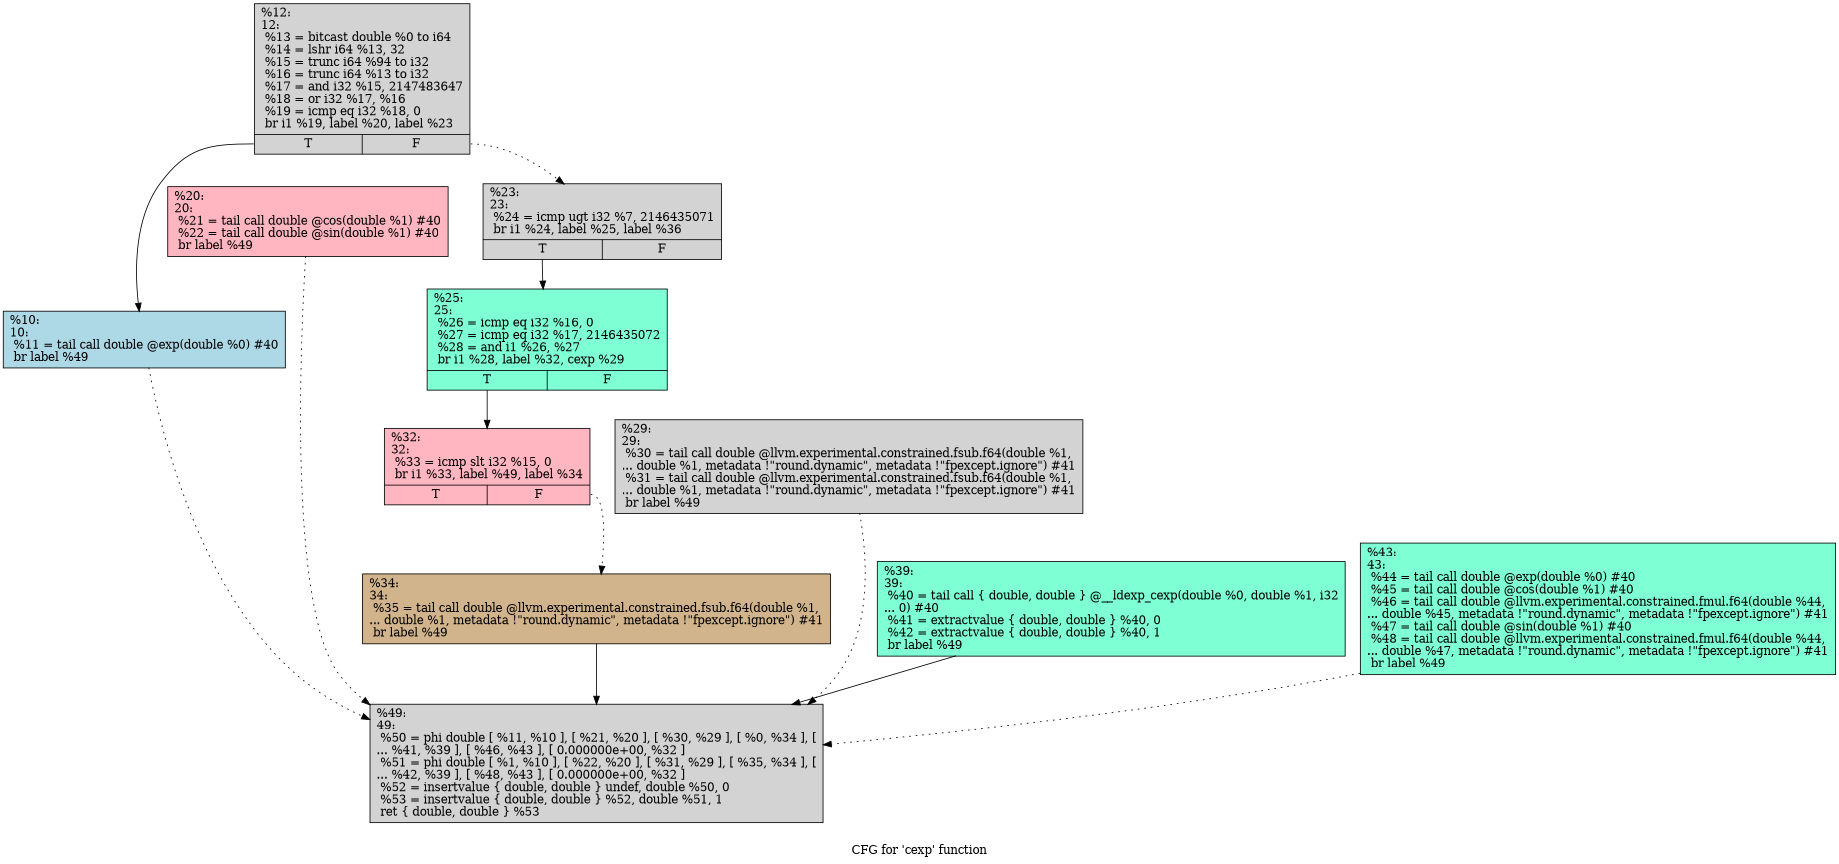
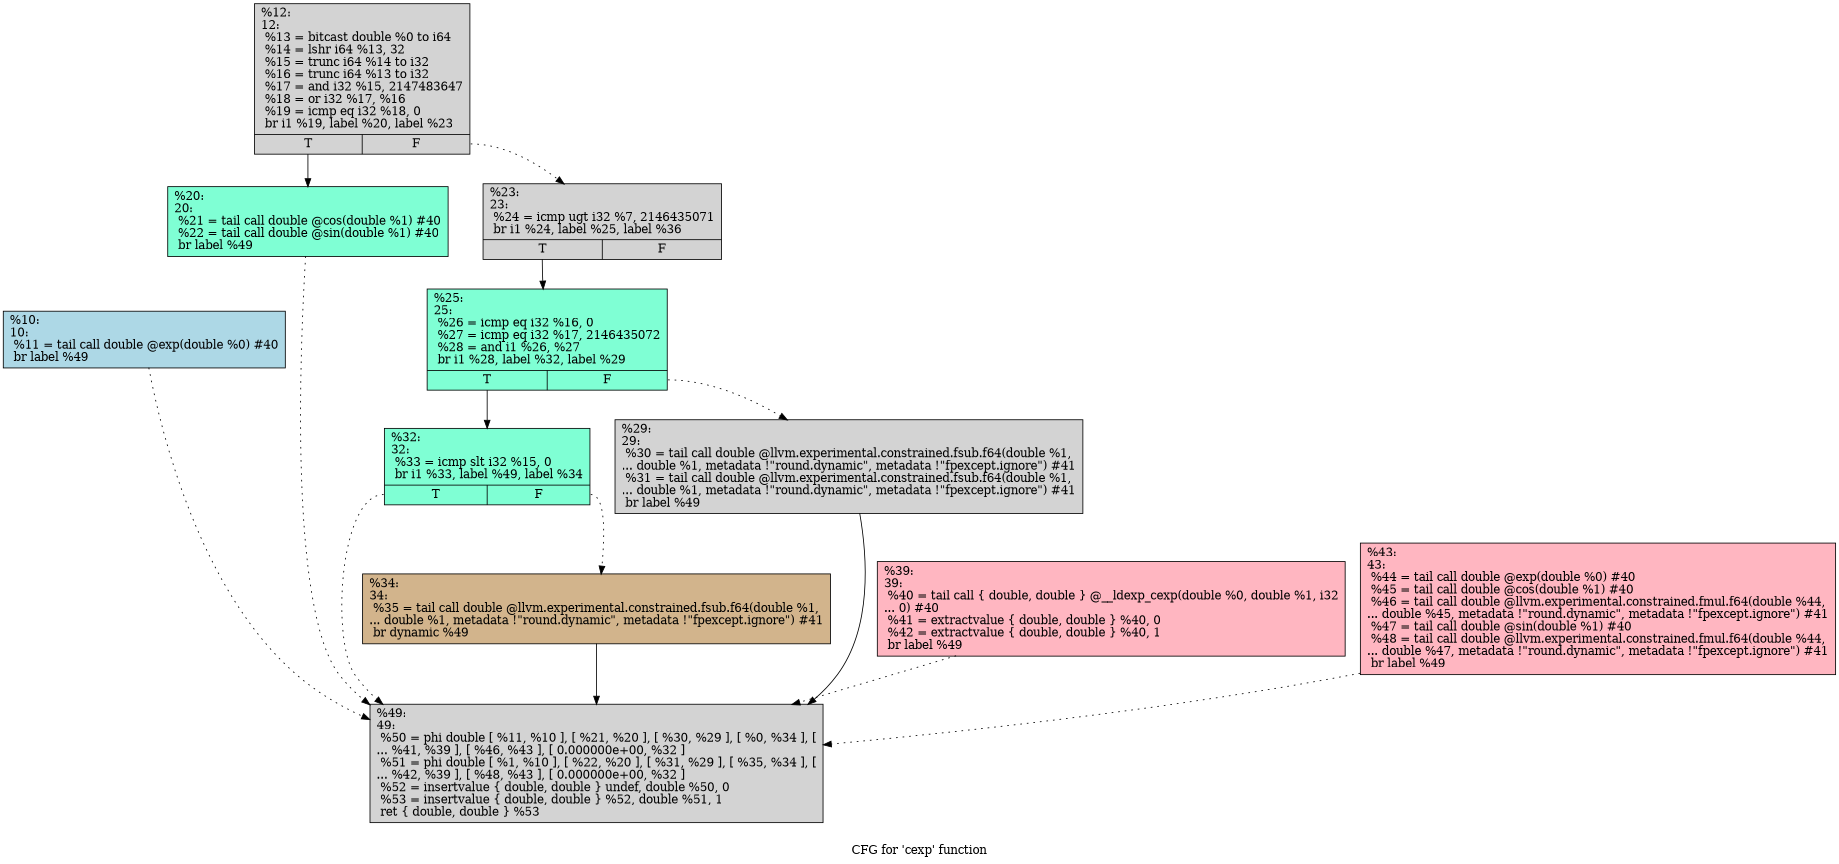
node "%12:": text "%15 = trunc i64 %94 to i32" -> "%15 = trunc i64 %14 to i32"
edge "%12:" -> "%10:": now "%12:" -> "%20:"
node "%20:": fillcolor lightpink -> aquamarine
node "%25:": text "br i1 %28, label %32, cexp %29" -> "br i1 %28, label %32, label %29"
edge "%25:" -> "%29:": added
node "%32:": fillcolor lightpink -> aquamarine
edge "%32:" -> "%49:": added
node "%39:": fillcolor aquamarine -> lightpink
node "%43:": fillcolor aquamarine -> lightpink
edge "%29:" -> "%49:": style dotted -> solid
node "%34:": text "br label %49" -> "br dynamic %49"
edge "%39:" -> "%49:": style solid -> dotted
